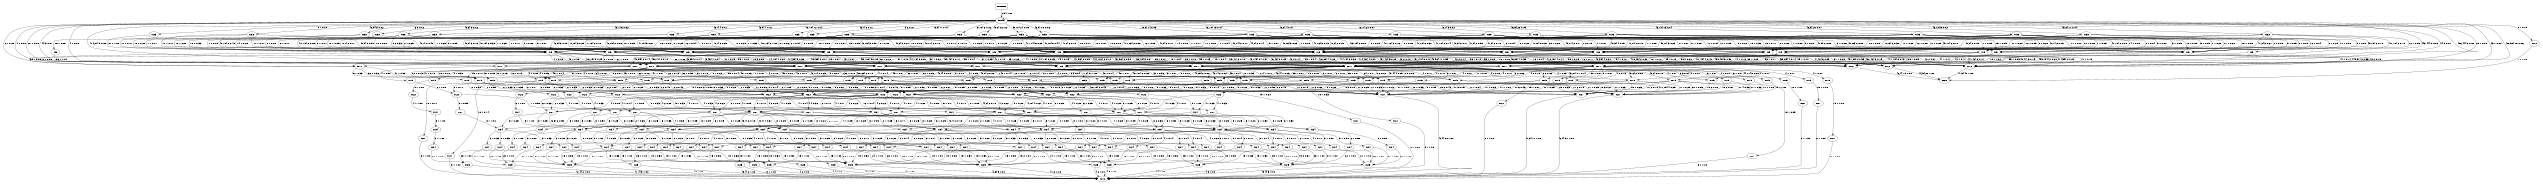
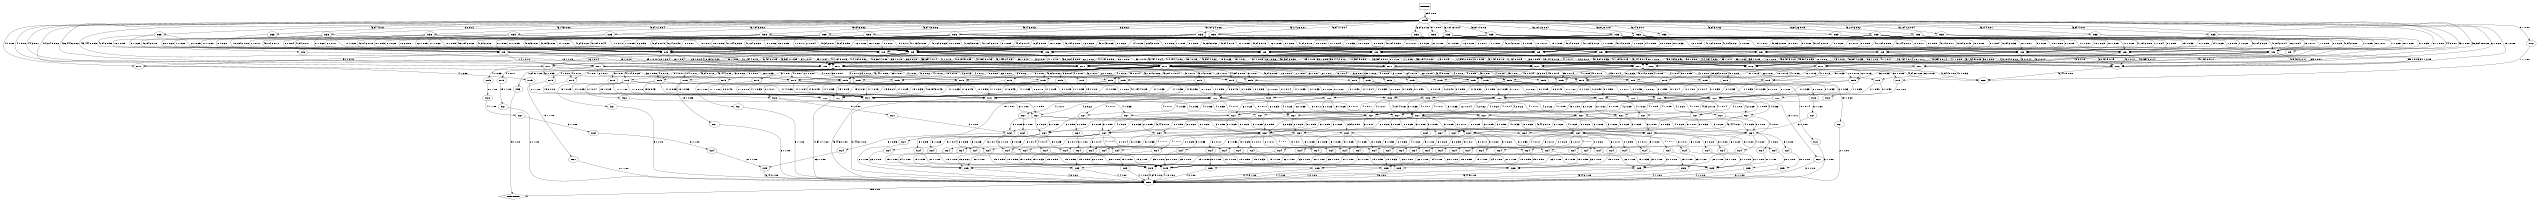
node "t_18": label "t_18" -> "t_58"
node "TERMINAL": added
